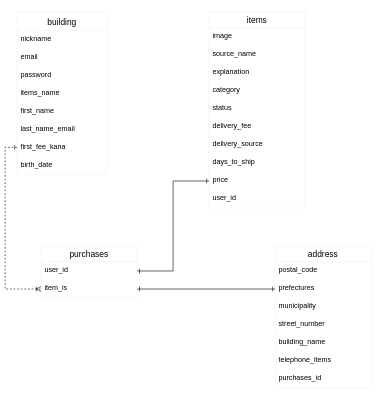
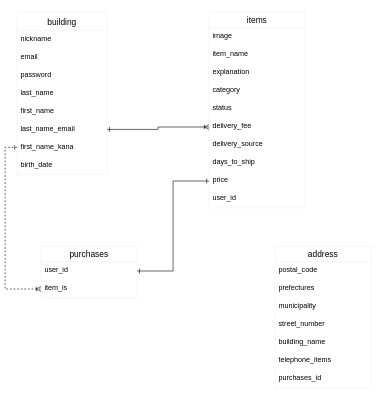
node "source_name": label "source_name" -> "item_name"
node "items_name": label "items_name" -> "last_name"
edge "delivery_fee" -- "last_name_email": added
node "first_fee_kana": label "first_fee_kana" -> "first_name_kana"
edge "item_is" -- "prefectures": removed
